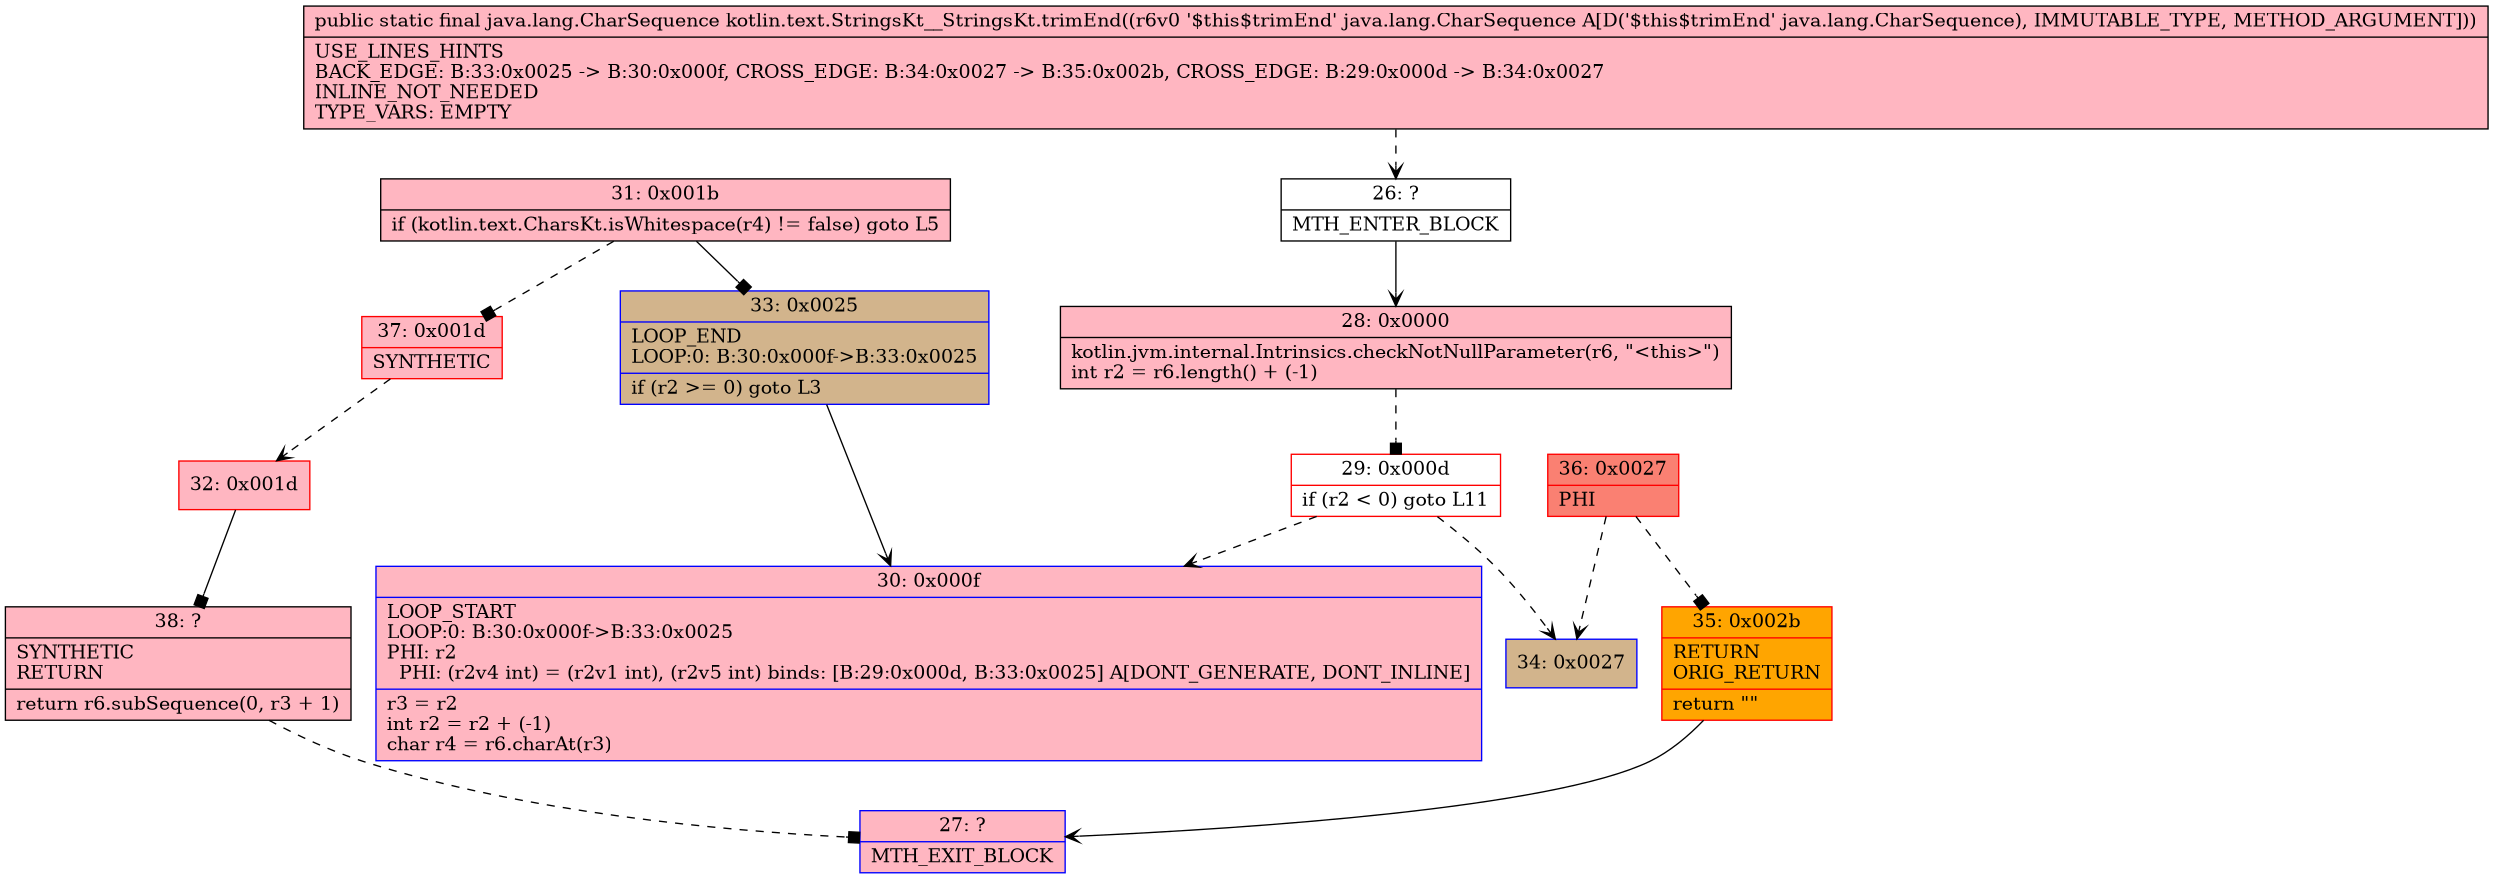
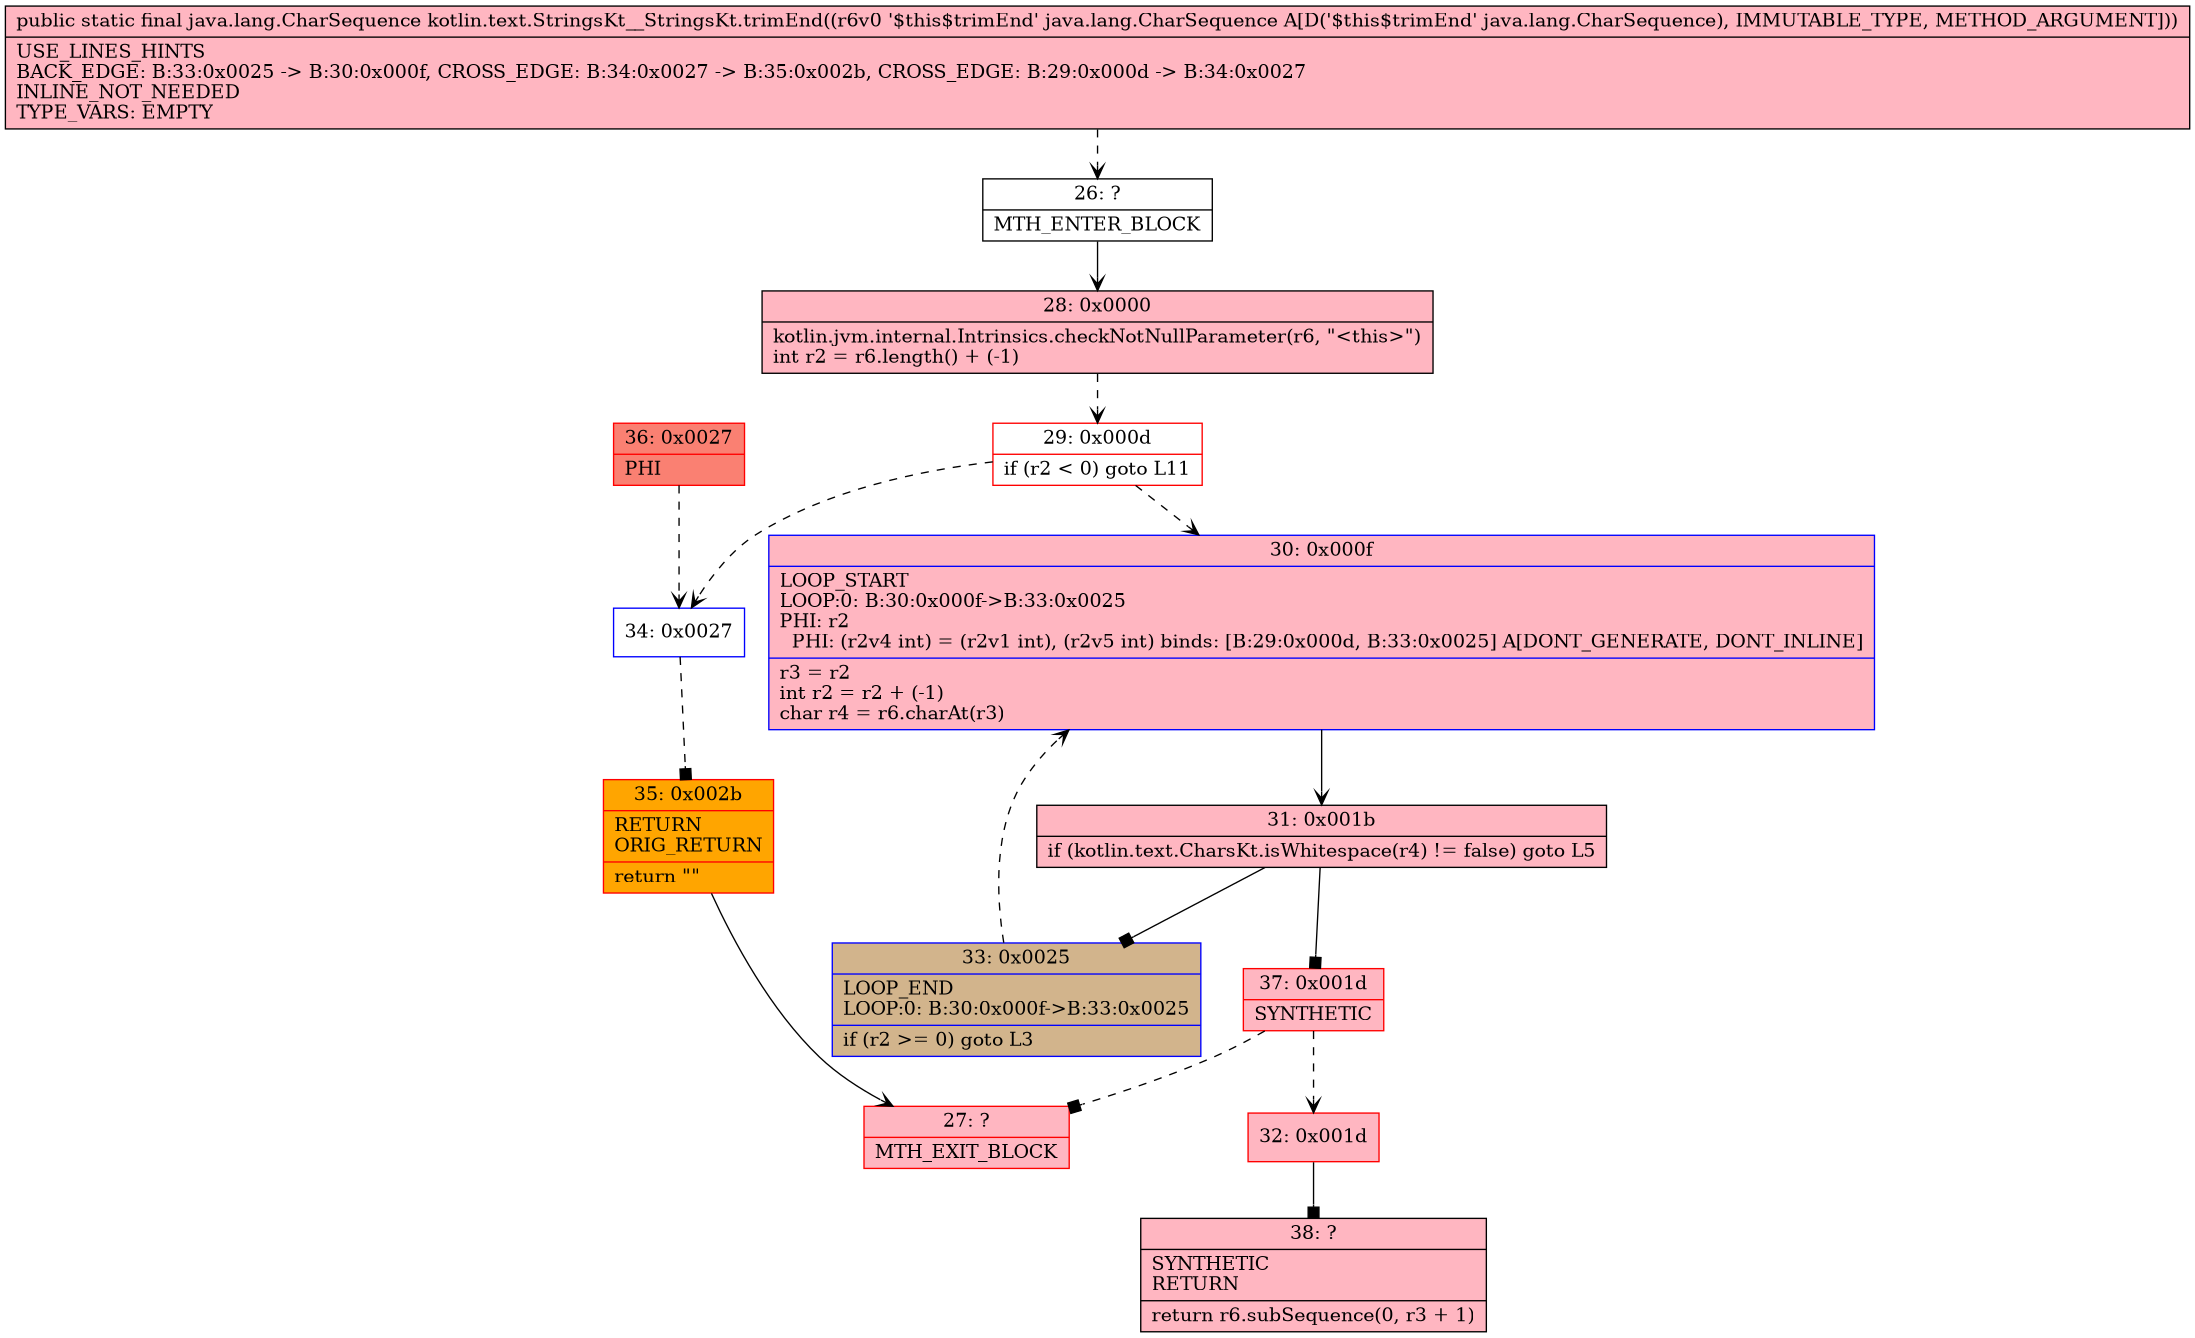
edge "31: 0x001b" -> "37: 0x001d": style dashed -> solid
edge "28: 0x0000" -> "29: 0x000d": arrowhead box -> vee
edge "33: 0x0025" -> "30: 0x000f": style solid -> dashed
edge "36: 0x0027" -> "35: 0x002b": now "34: 0x0027" -> "35: 0x002b"
node "34: 0x0027": fillcolor tan -> white
edge "30: 0x000f" -> "31: 0x001b": added
edge "38: ?" -> "27: ?": now "37: 0x001d" -> "27: ?"
node "27: ?": color blue -> red
